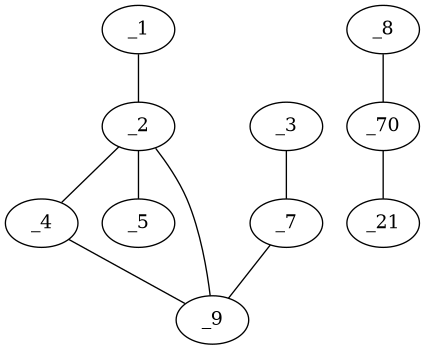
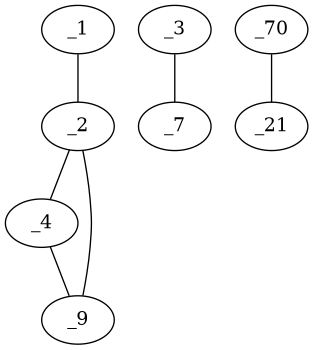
node "_8": removed
node "_5": removed
edge "_7" -- "_9": removed
